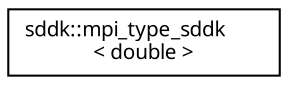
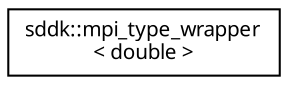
node "sddk::mpi_type_sddk < double >": label "sddk::mpi_type_sddk < double >" -> "sddk::mpi_type_wrapper < double >"
